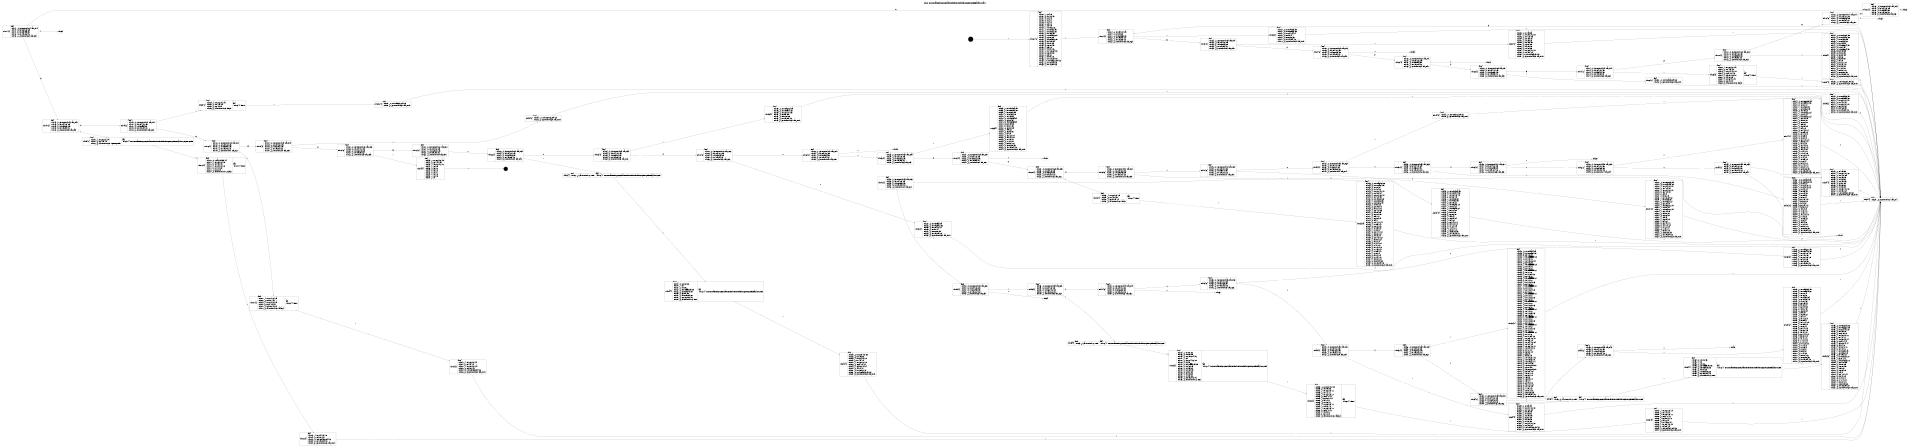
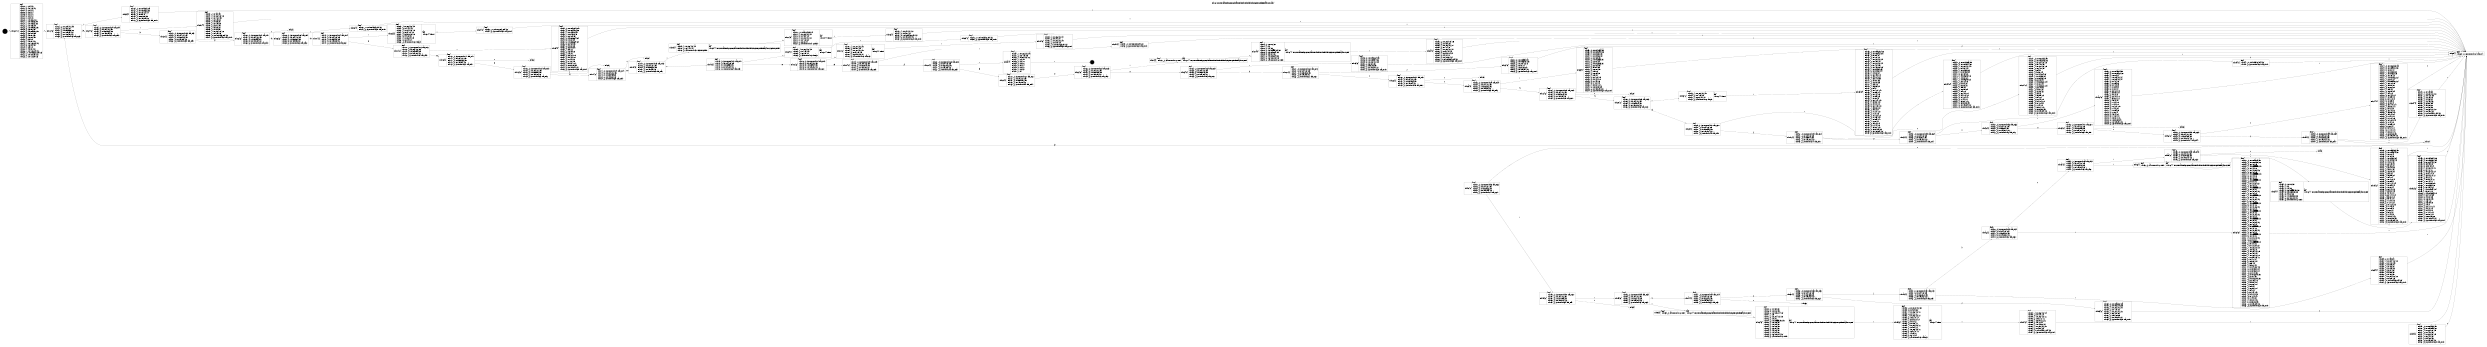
edge "0x401774 [28]" -> "0x401758 [28]": reversed
node "0x4025bb": removed
